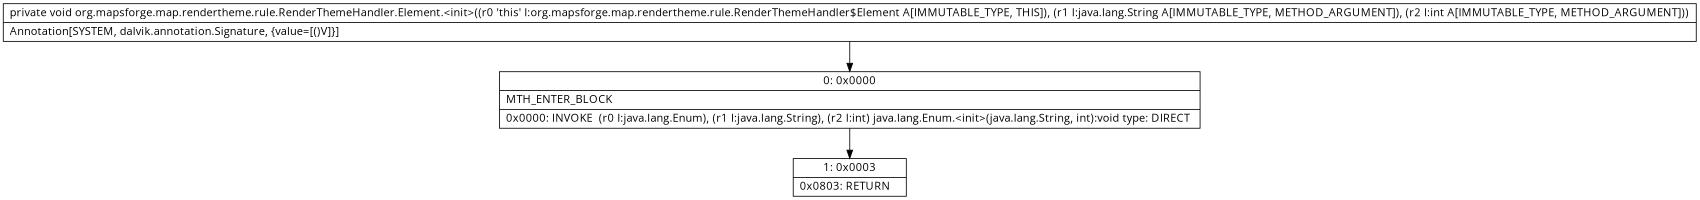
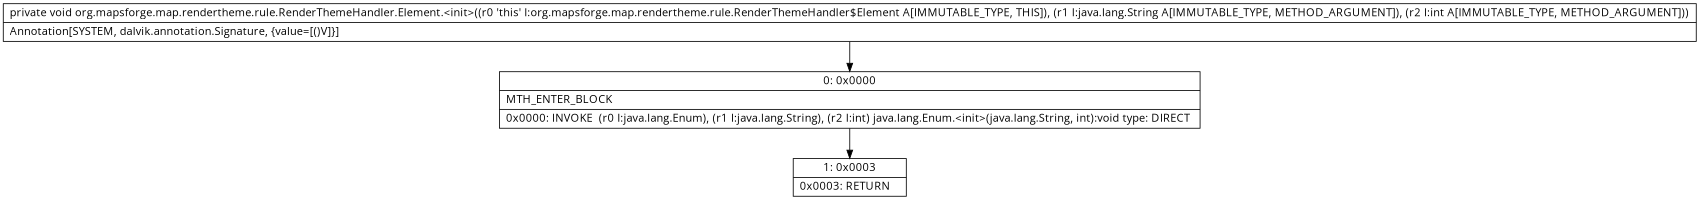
node "1: 0x0003": text "0x0803: RETURN" -> "0x0003: RETURN"
